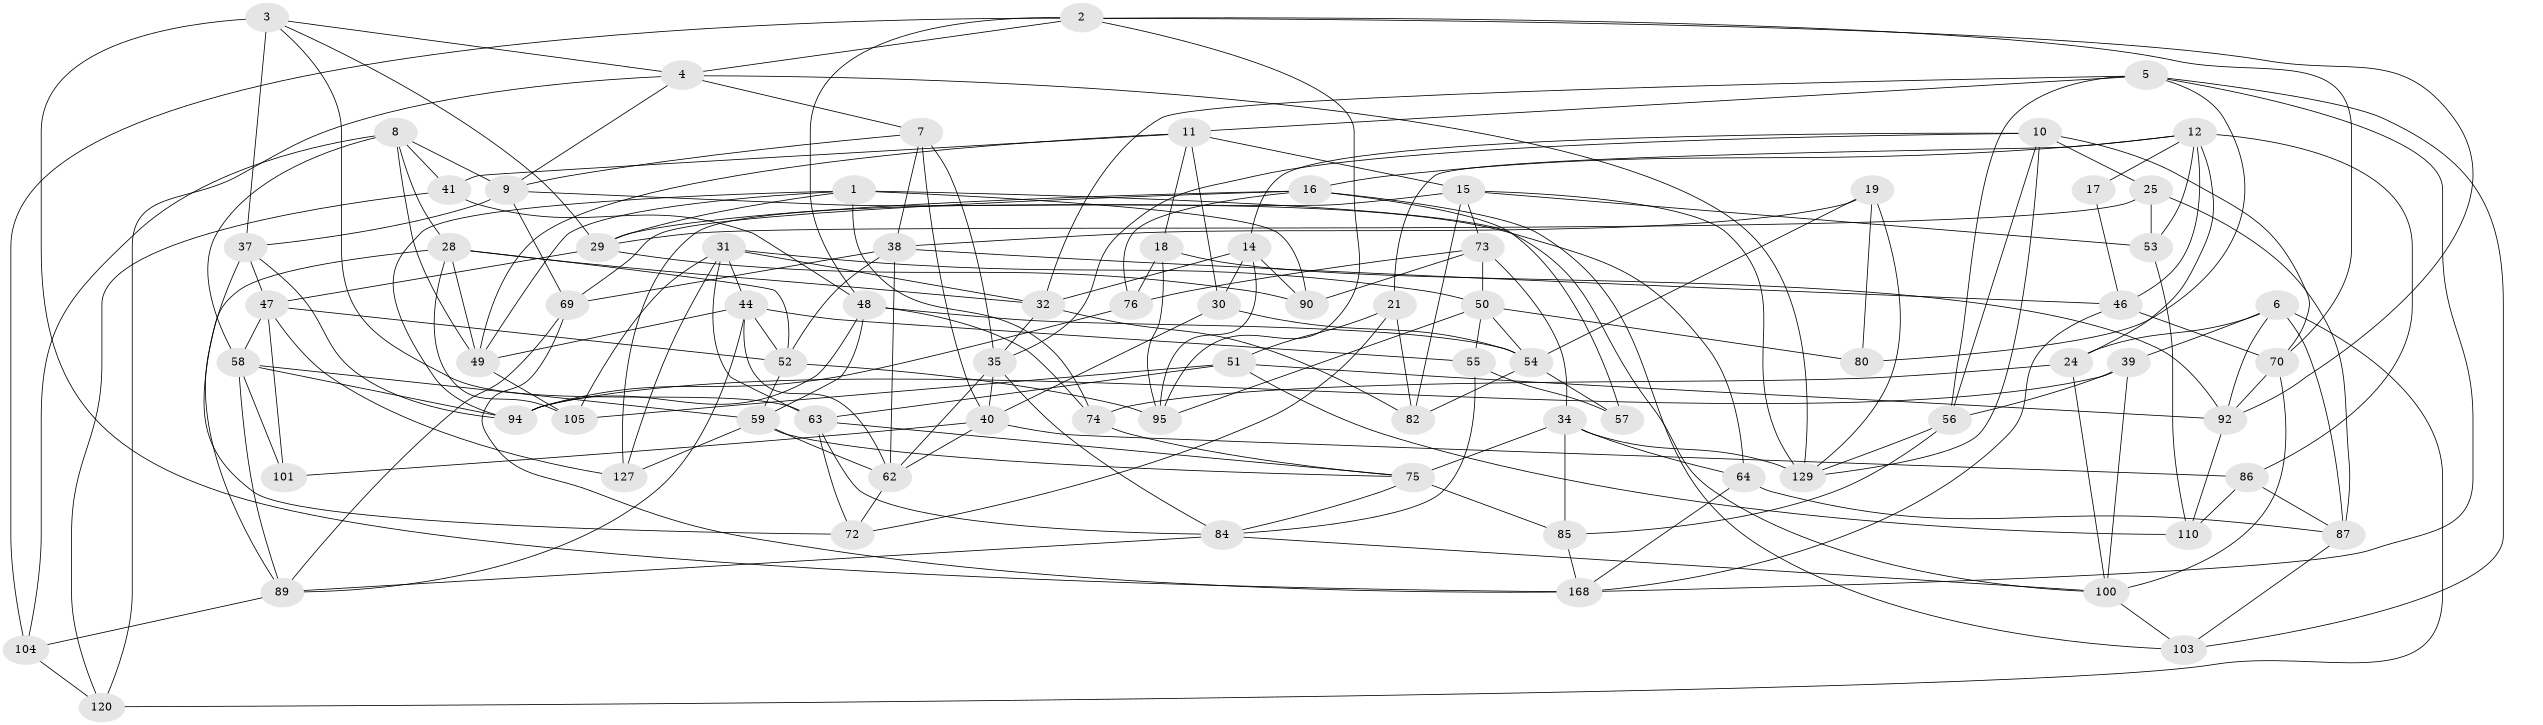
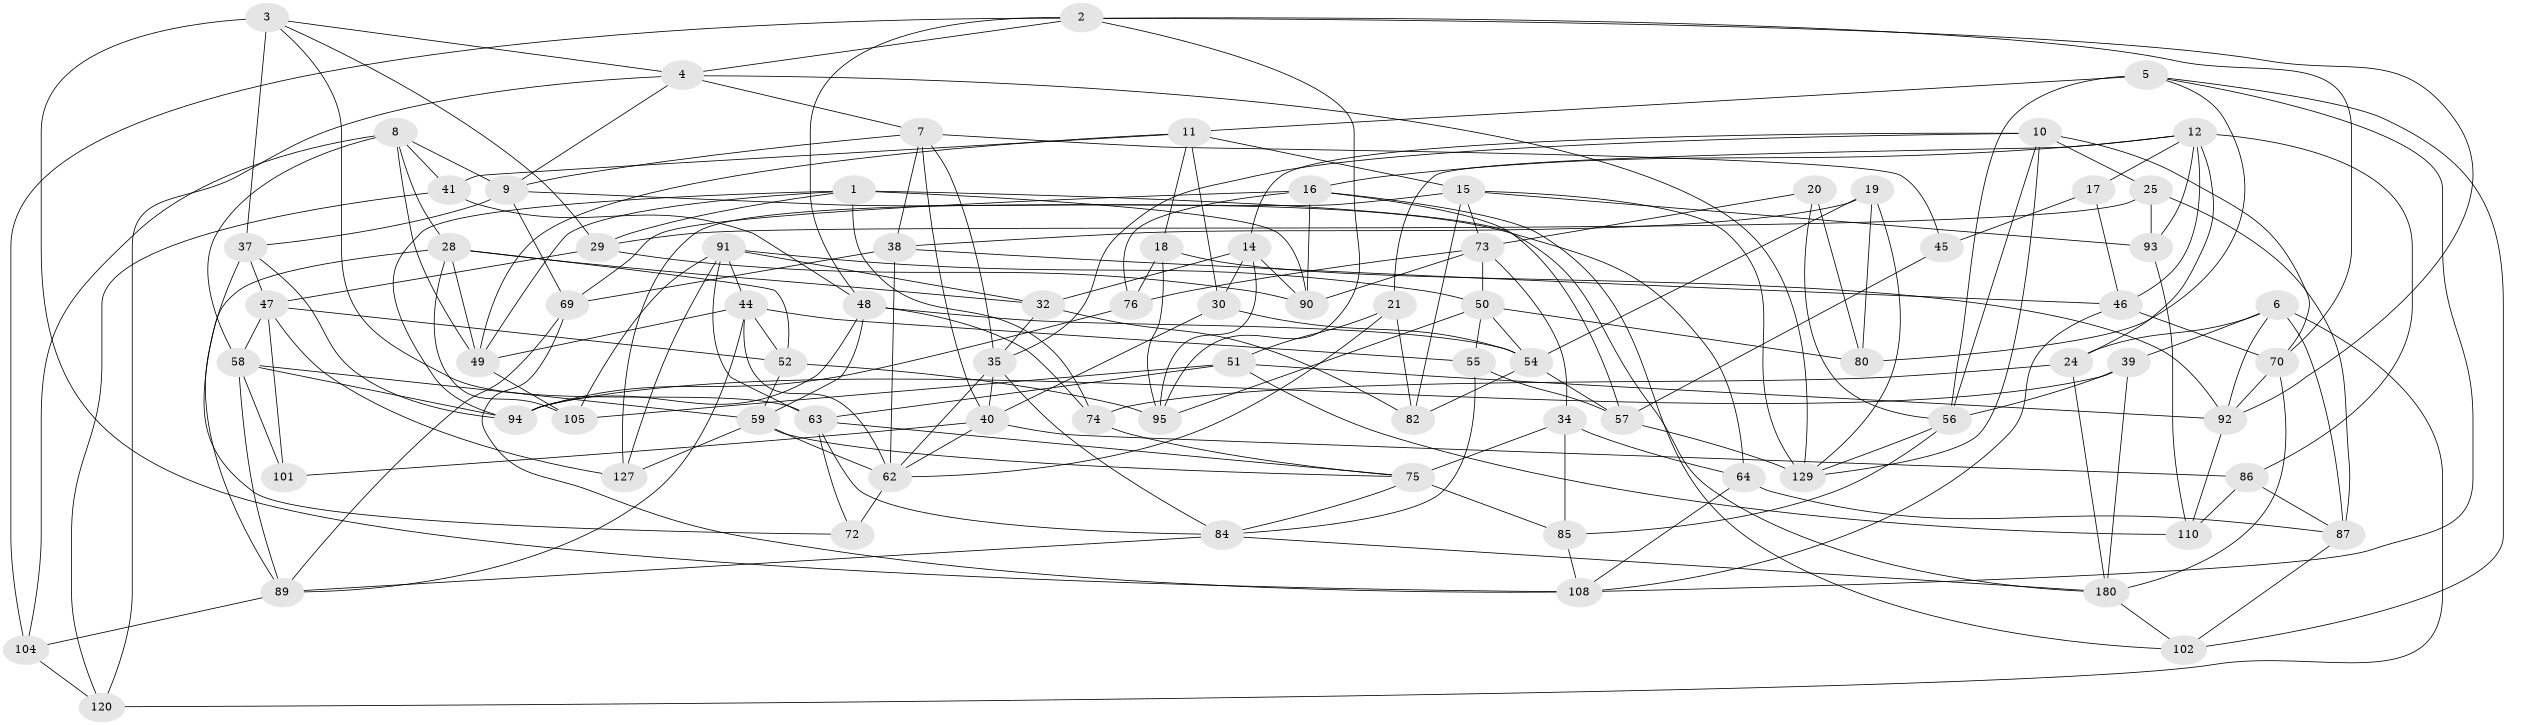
edge "5" -- "32": removed
node "20": added
edge "16" -- "29": now "16" -- "90"
node "31": label "31" -> "91"
node "45": added
node "53": label "53" -> "93"
edge "38" -- "52": removed
edge "34" -- "129": now "57" -- "129"
edge "21" -- "72": now "21" -- "62"
node "168": label "168" -> "108"
node "100": label "100" -> "180"
node "103": label "103" -> "102"
